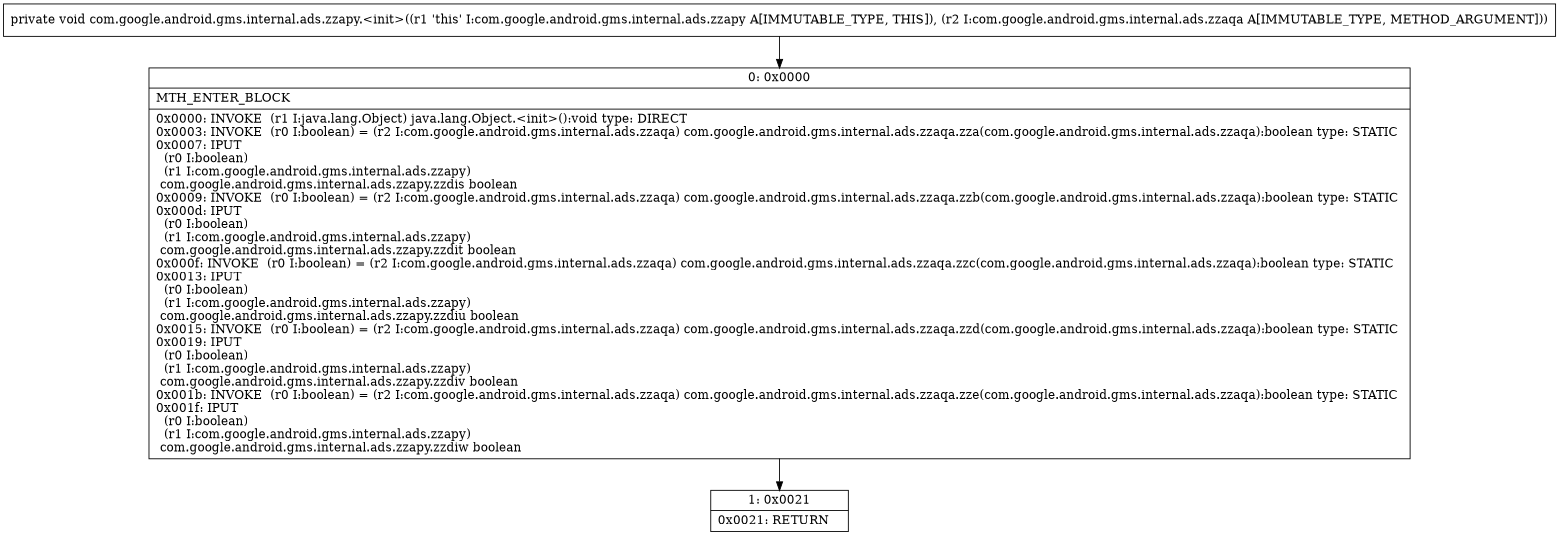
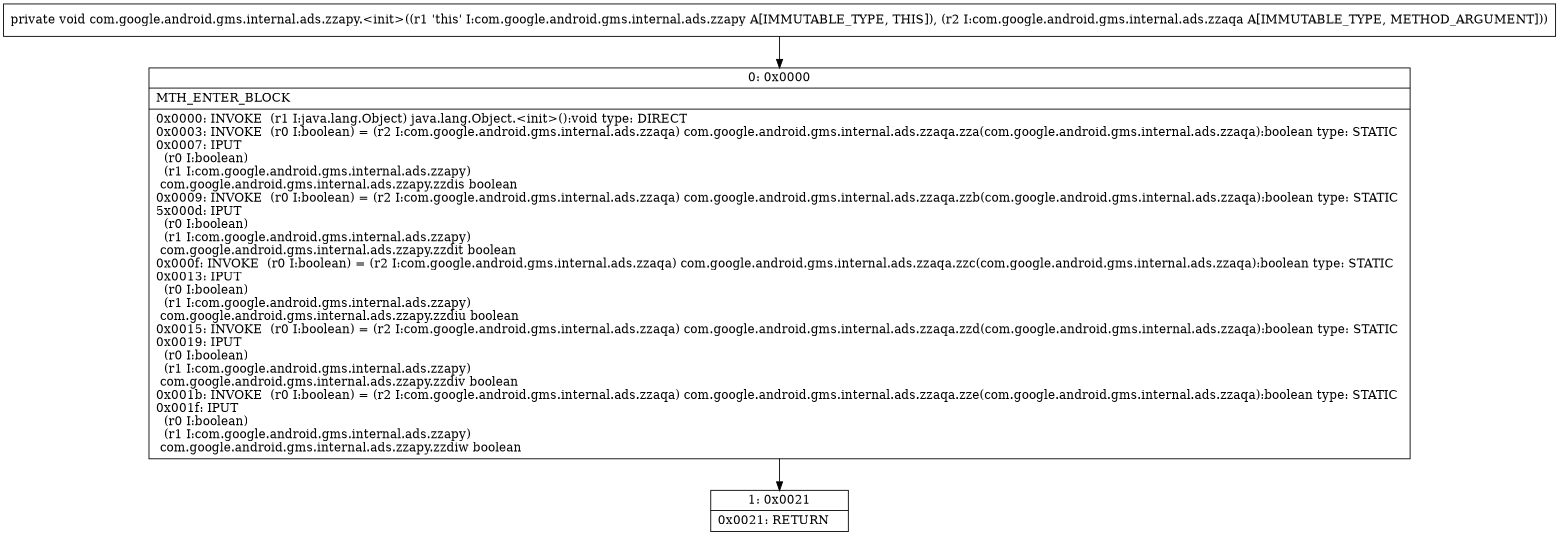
node "0: 0x0000": text "0x000d: IPUT" -> "5x000d: IPUT"
